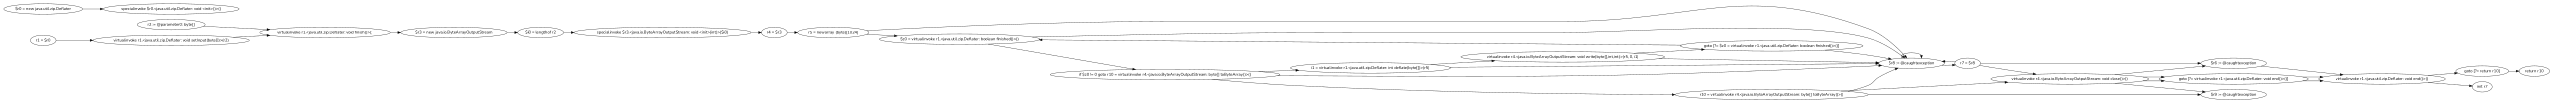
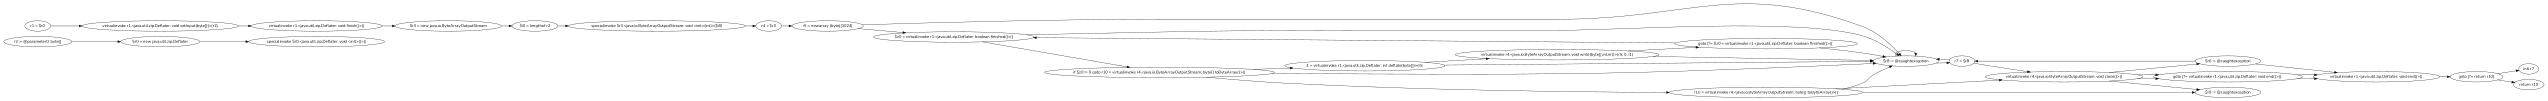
edge "r2 := @parameter0: byte[]" -> "virtualinvoke r1.<java.util.zip.Deflater: void finish()>()": now "r2 := @parameter0: byte[]" -> "$r0 = new java.util.zip.Deflater"
edge "r7 = $r8" -> "$r6 := @caughtexception": reversed
edge "virtualinvoke r1.<java.util.zip.Deflater: void end()>()" -> "init r7": now "goto [?= return r10]" -> "init r7"
